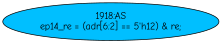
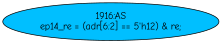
node "1918:AS ep14_re = (adr[6:2] == 5'h12) & re;": label "1918:AS ep14_re = (adr[6:2] == 5'h12) & re;" -> "1916:AS ep14_re = (adr[6:2] == 5'h12) & re;"
